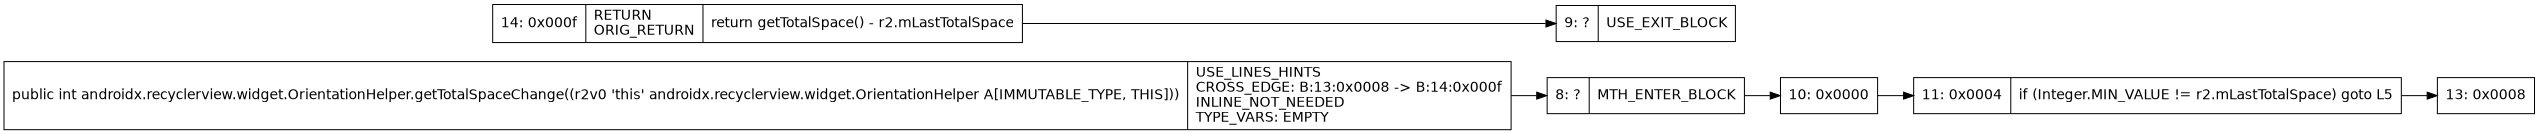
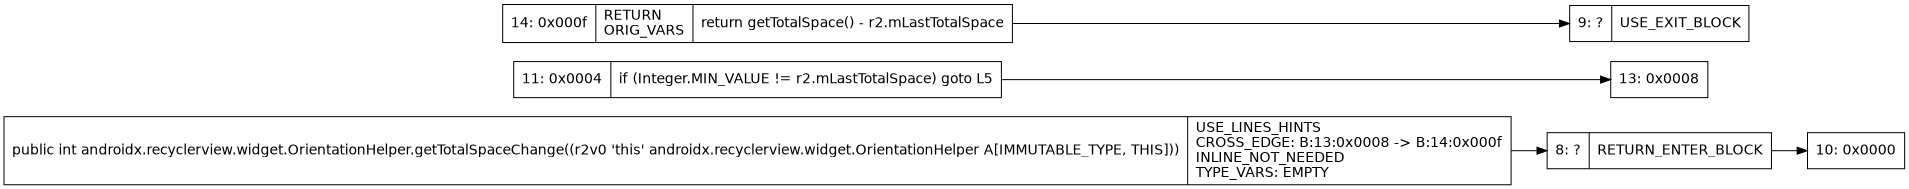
node "14: 0x000f": text "ORIG_RETURN" -> "ORIG_VARS"
node "8: ?": text "MTH_ENTER_BLOCK" -> "RETURN_ENTER_BLOCK"
edge "10: 0x0000" -> "11: 0x0004": removed
